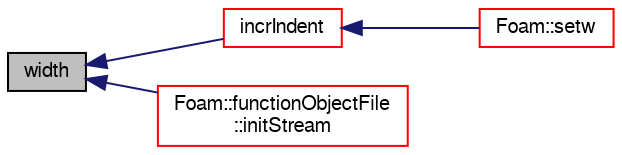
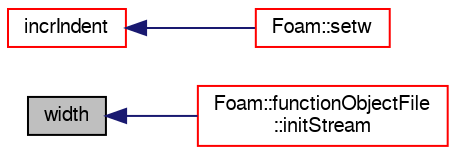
edge "incrIndent" -> "width": removed
